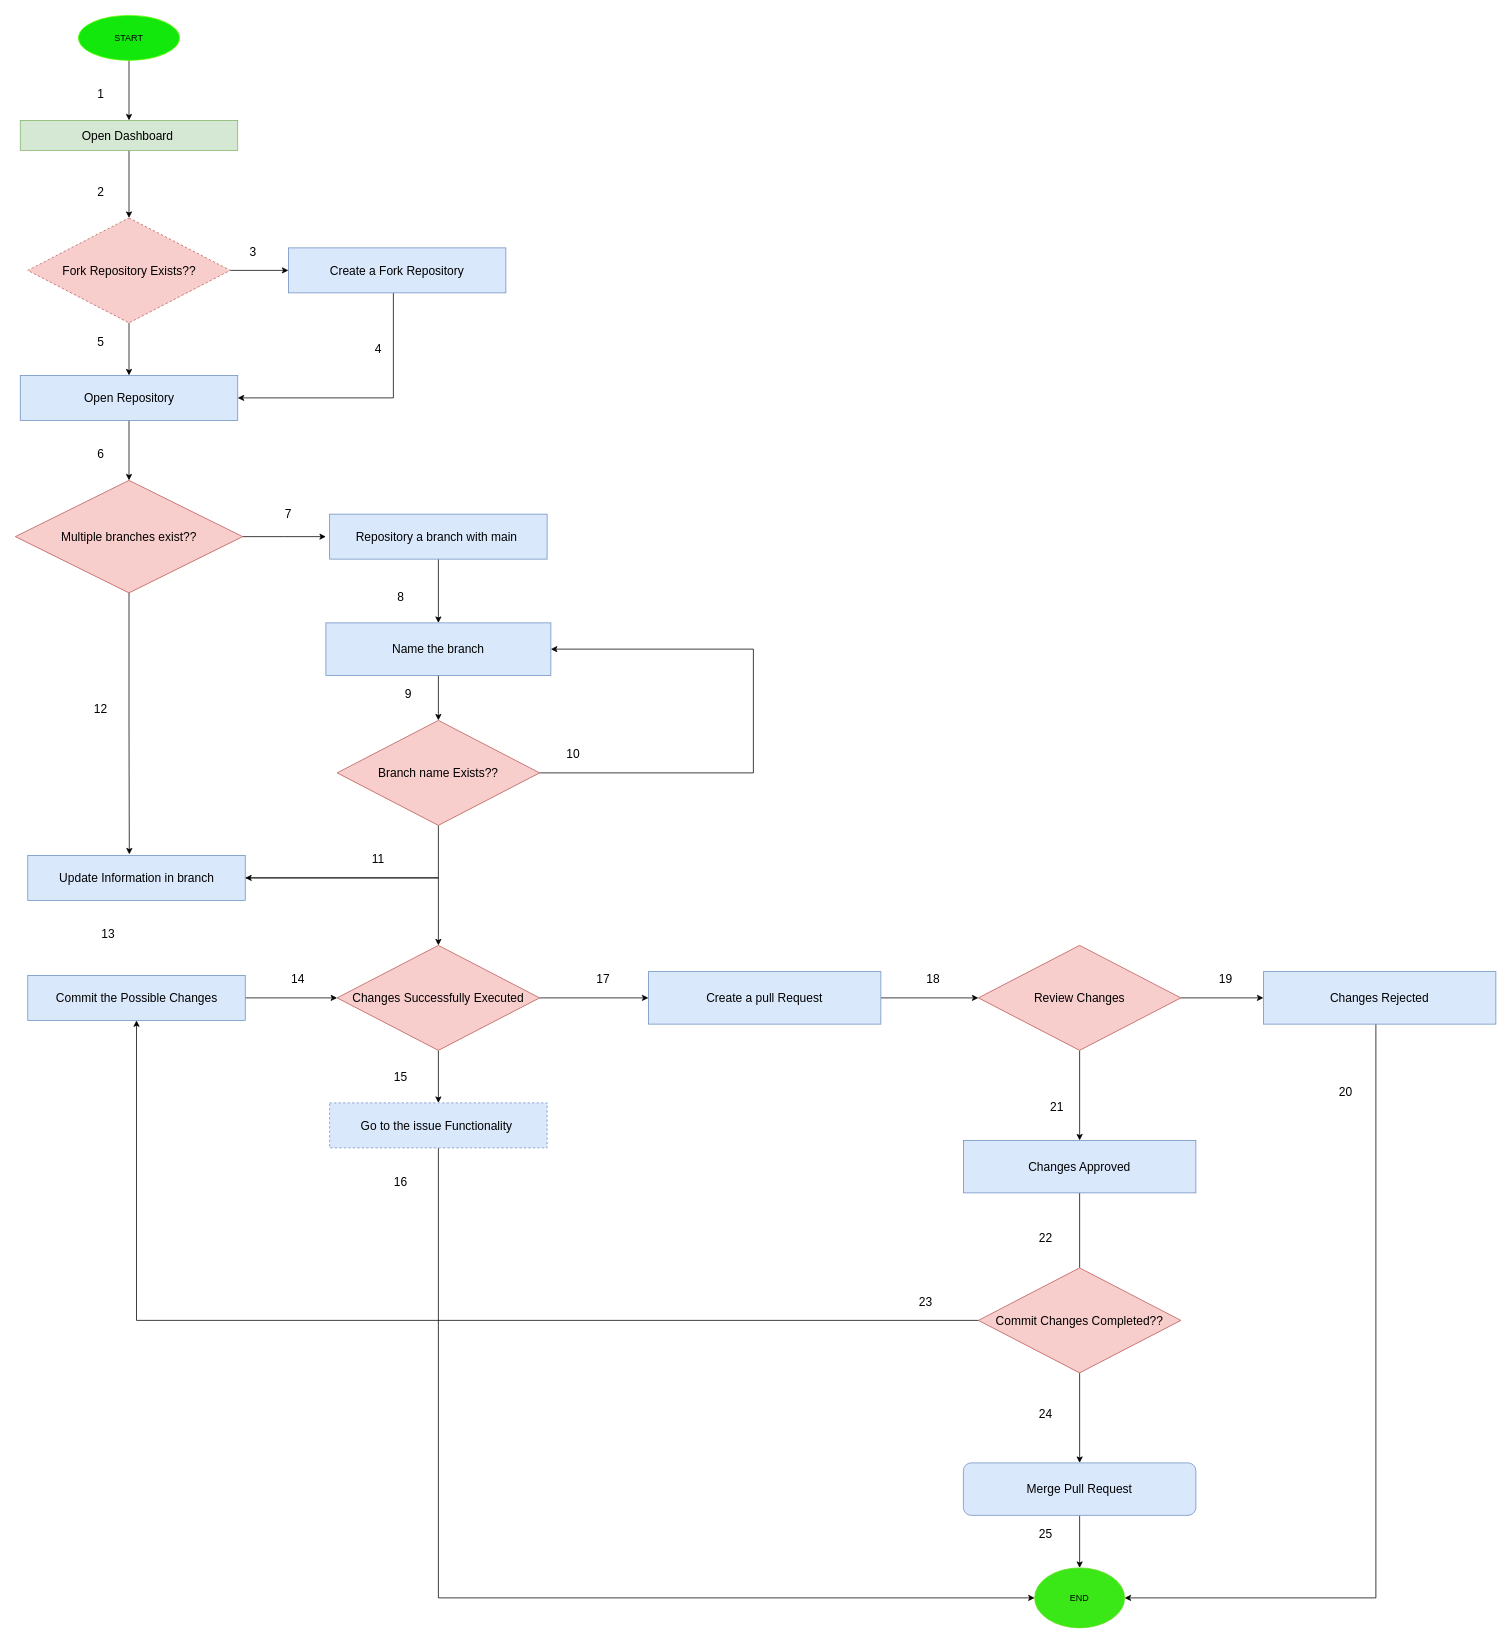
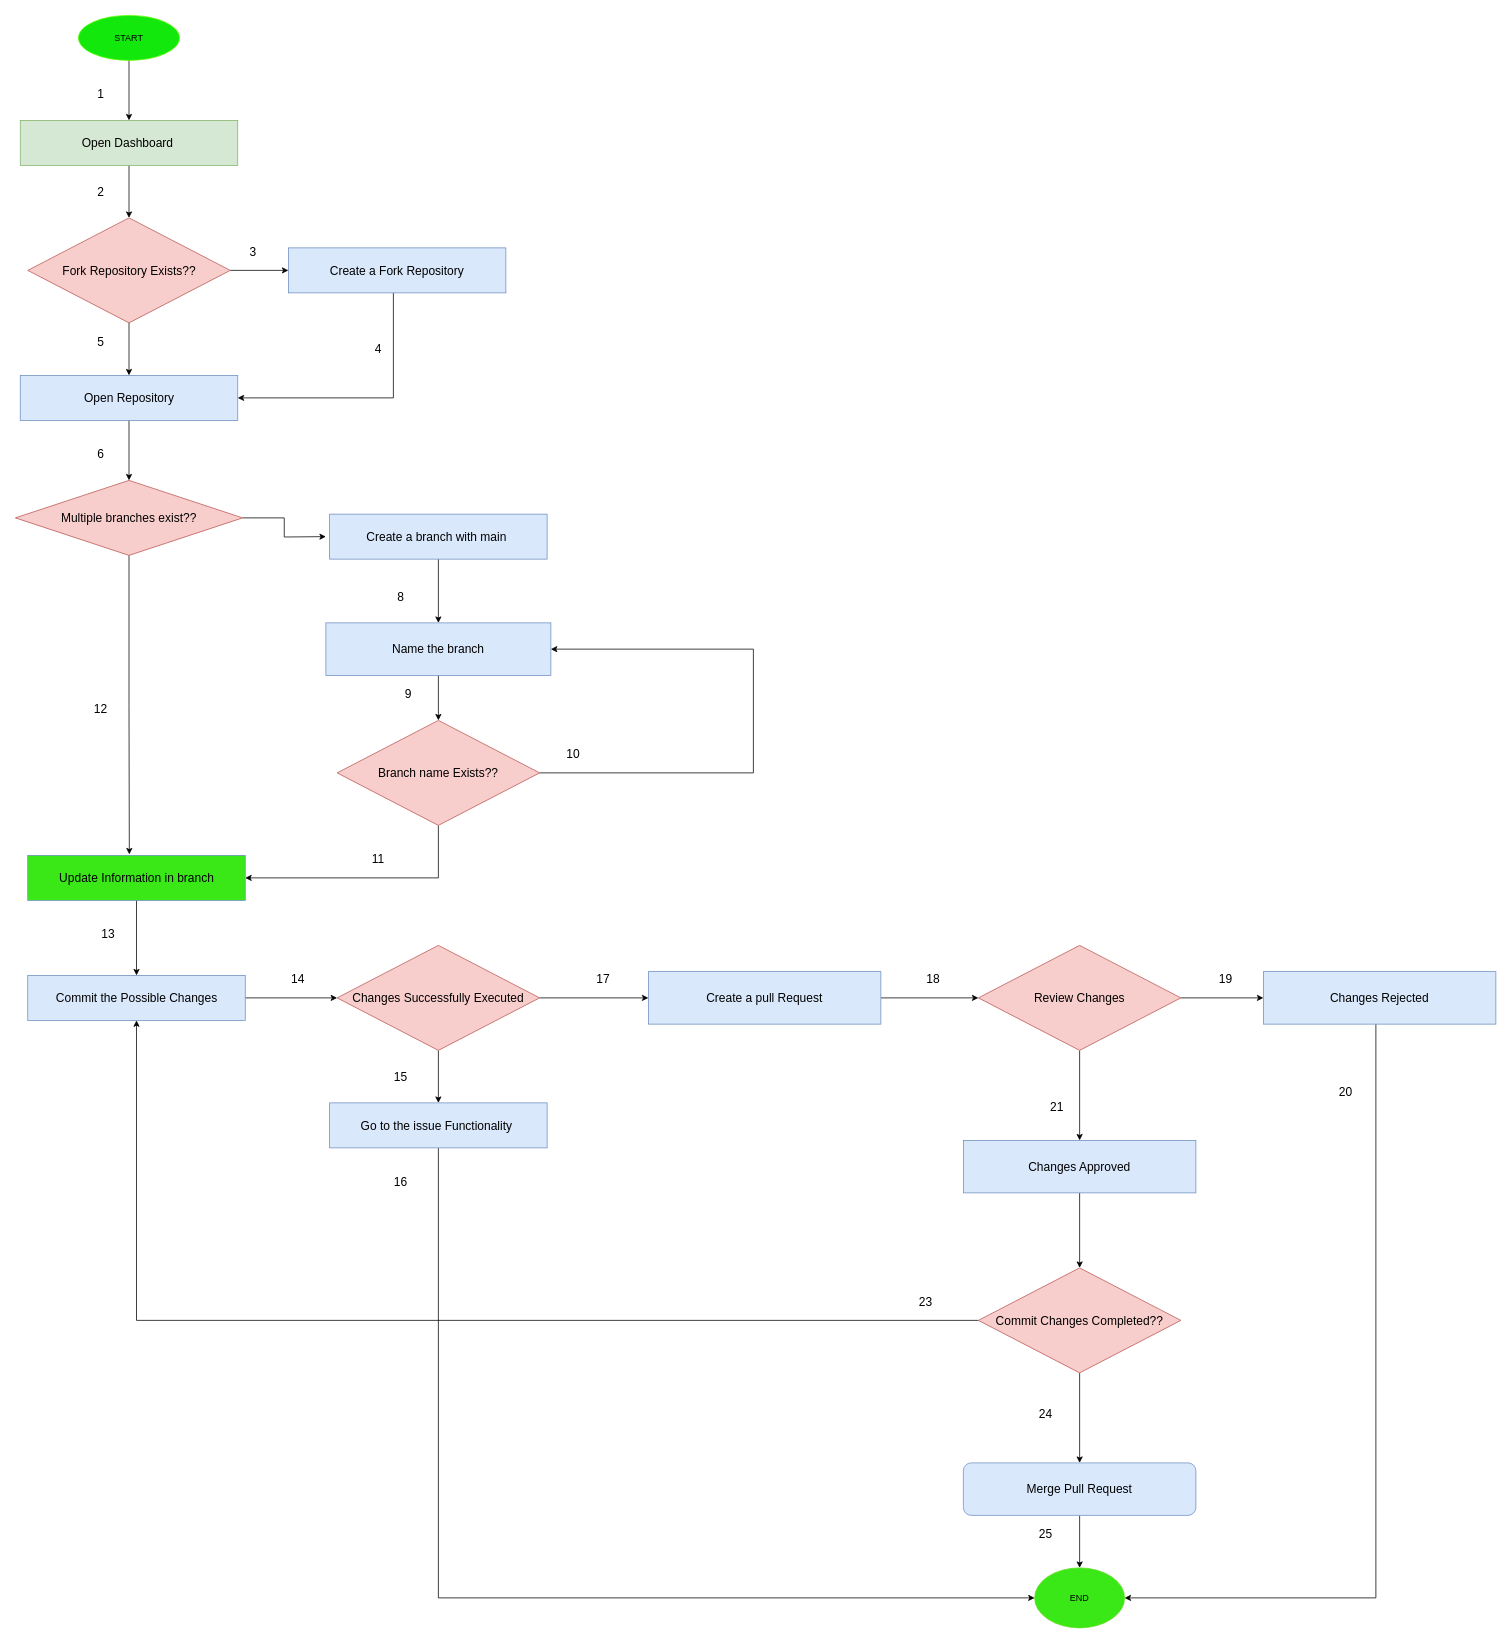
node "Open Dashboard": size 218x30 -> 218x45
node "Fork Repository Exists??": style dashed -> solid
node "7": removed
node "Multiple branches exist??": size 227x113 -> 227x75
node "Repository a branch with main": label "Repository a branch with main" -> "Create a branch with main"
node "Update Information in branch": fillcolor #dae8fc -> #3ae817
edge "Update Information in branch" -> "Changes Successfully Executed": now "Update Information in branch" -> "Commit the Possible Changes"
node "Go to the issue Functionality": style dashed -> solid
node "22": removed
edge "Changes Approved" -- "Commit Changes Completed??": arrowhead none -> classic
